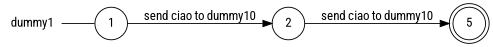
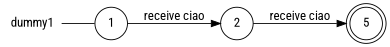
edge "1" -> "2": label "send ciao to dummy10" -> "receive ciao"
edge "2" -> "5": label "send ciao to dummy10" -> "receive ciao"
